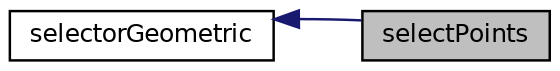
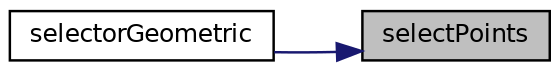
edge "selectPoints" -> "selectorGeometric": reversed
